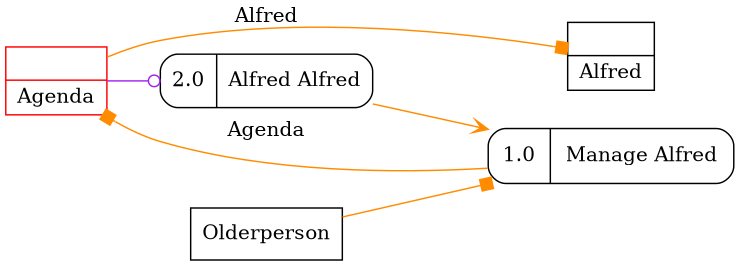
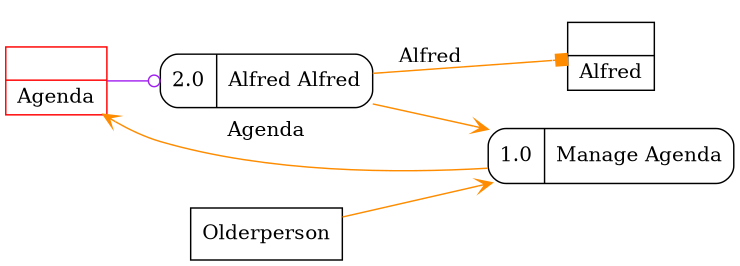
edge "Agenda" -> "Alfred": now "2.0" -> "Alfred"
node "1.0": text "Manage Alfred" -> "Manage Agenda"
edge "1.0" -> "Agenda": arrowhead box -> vee
edge "Olderperson" -> "1.0": arrowhead box -> vee
